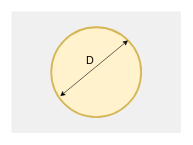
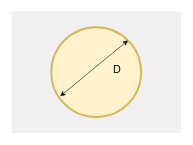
node "D": moved (90, 60) -> (117, 69)
